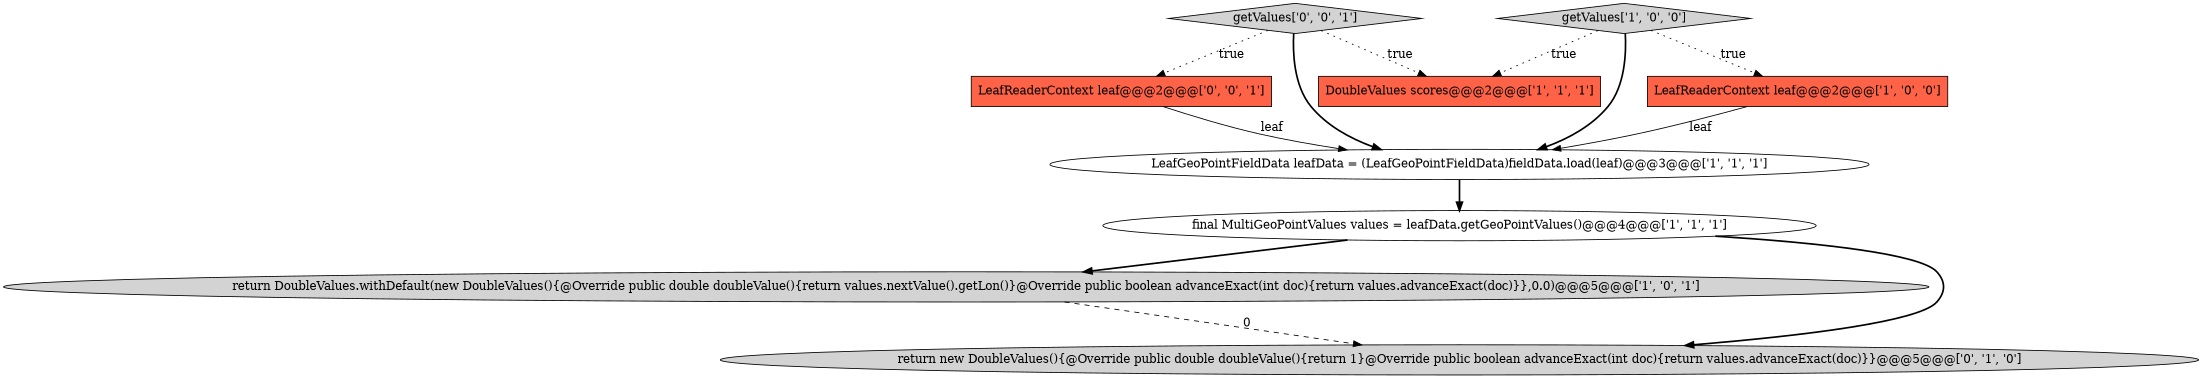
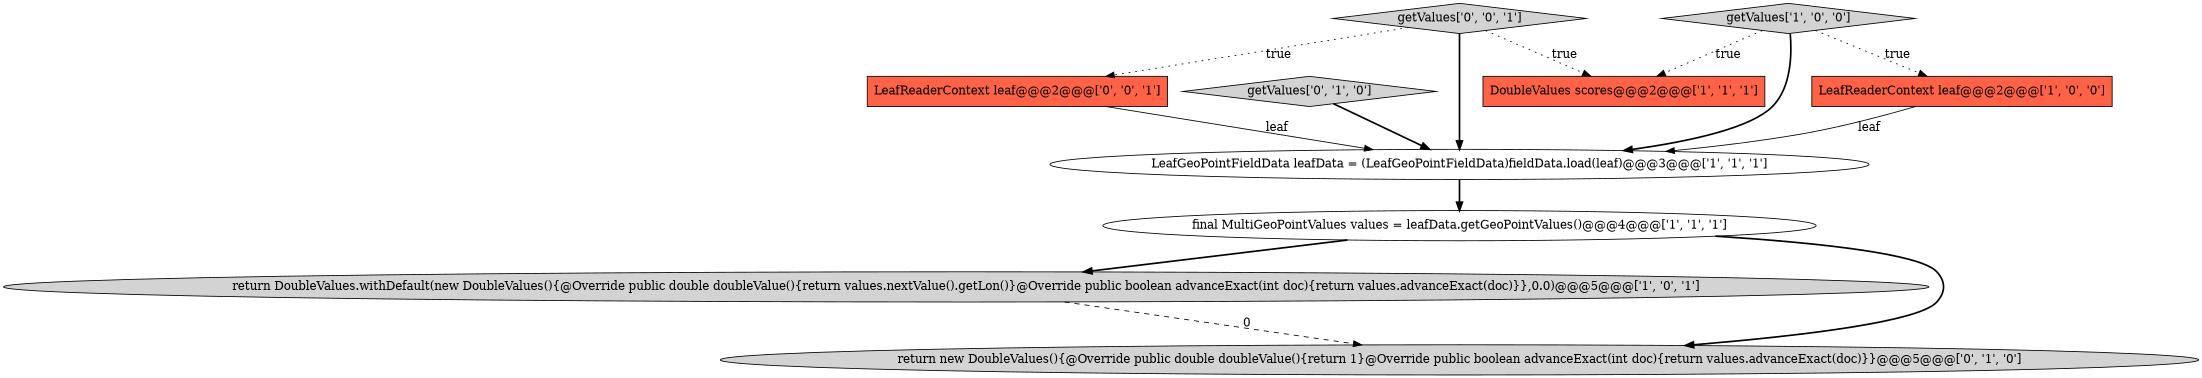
node "getValues['0', '1', '0']": added
